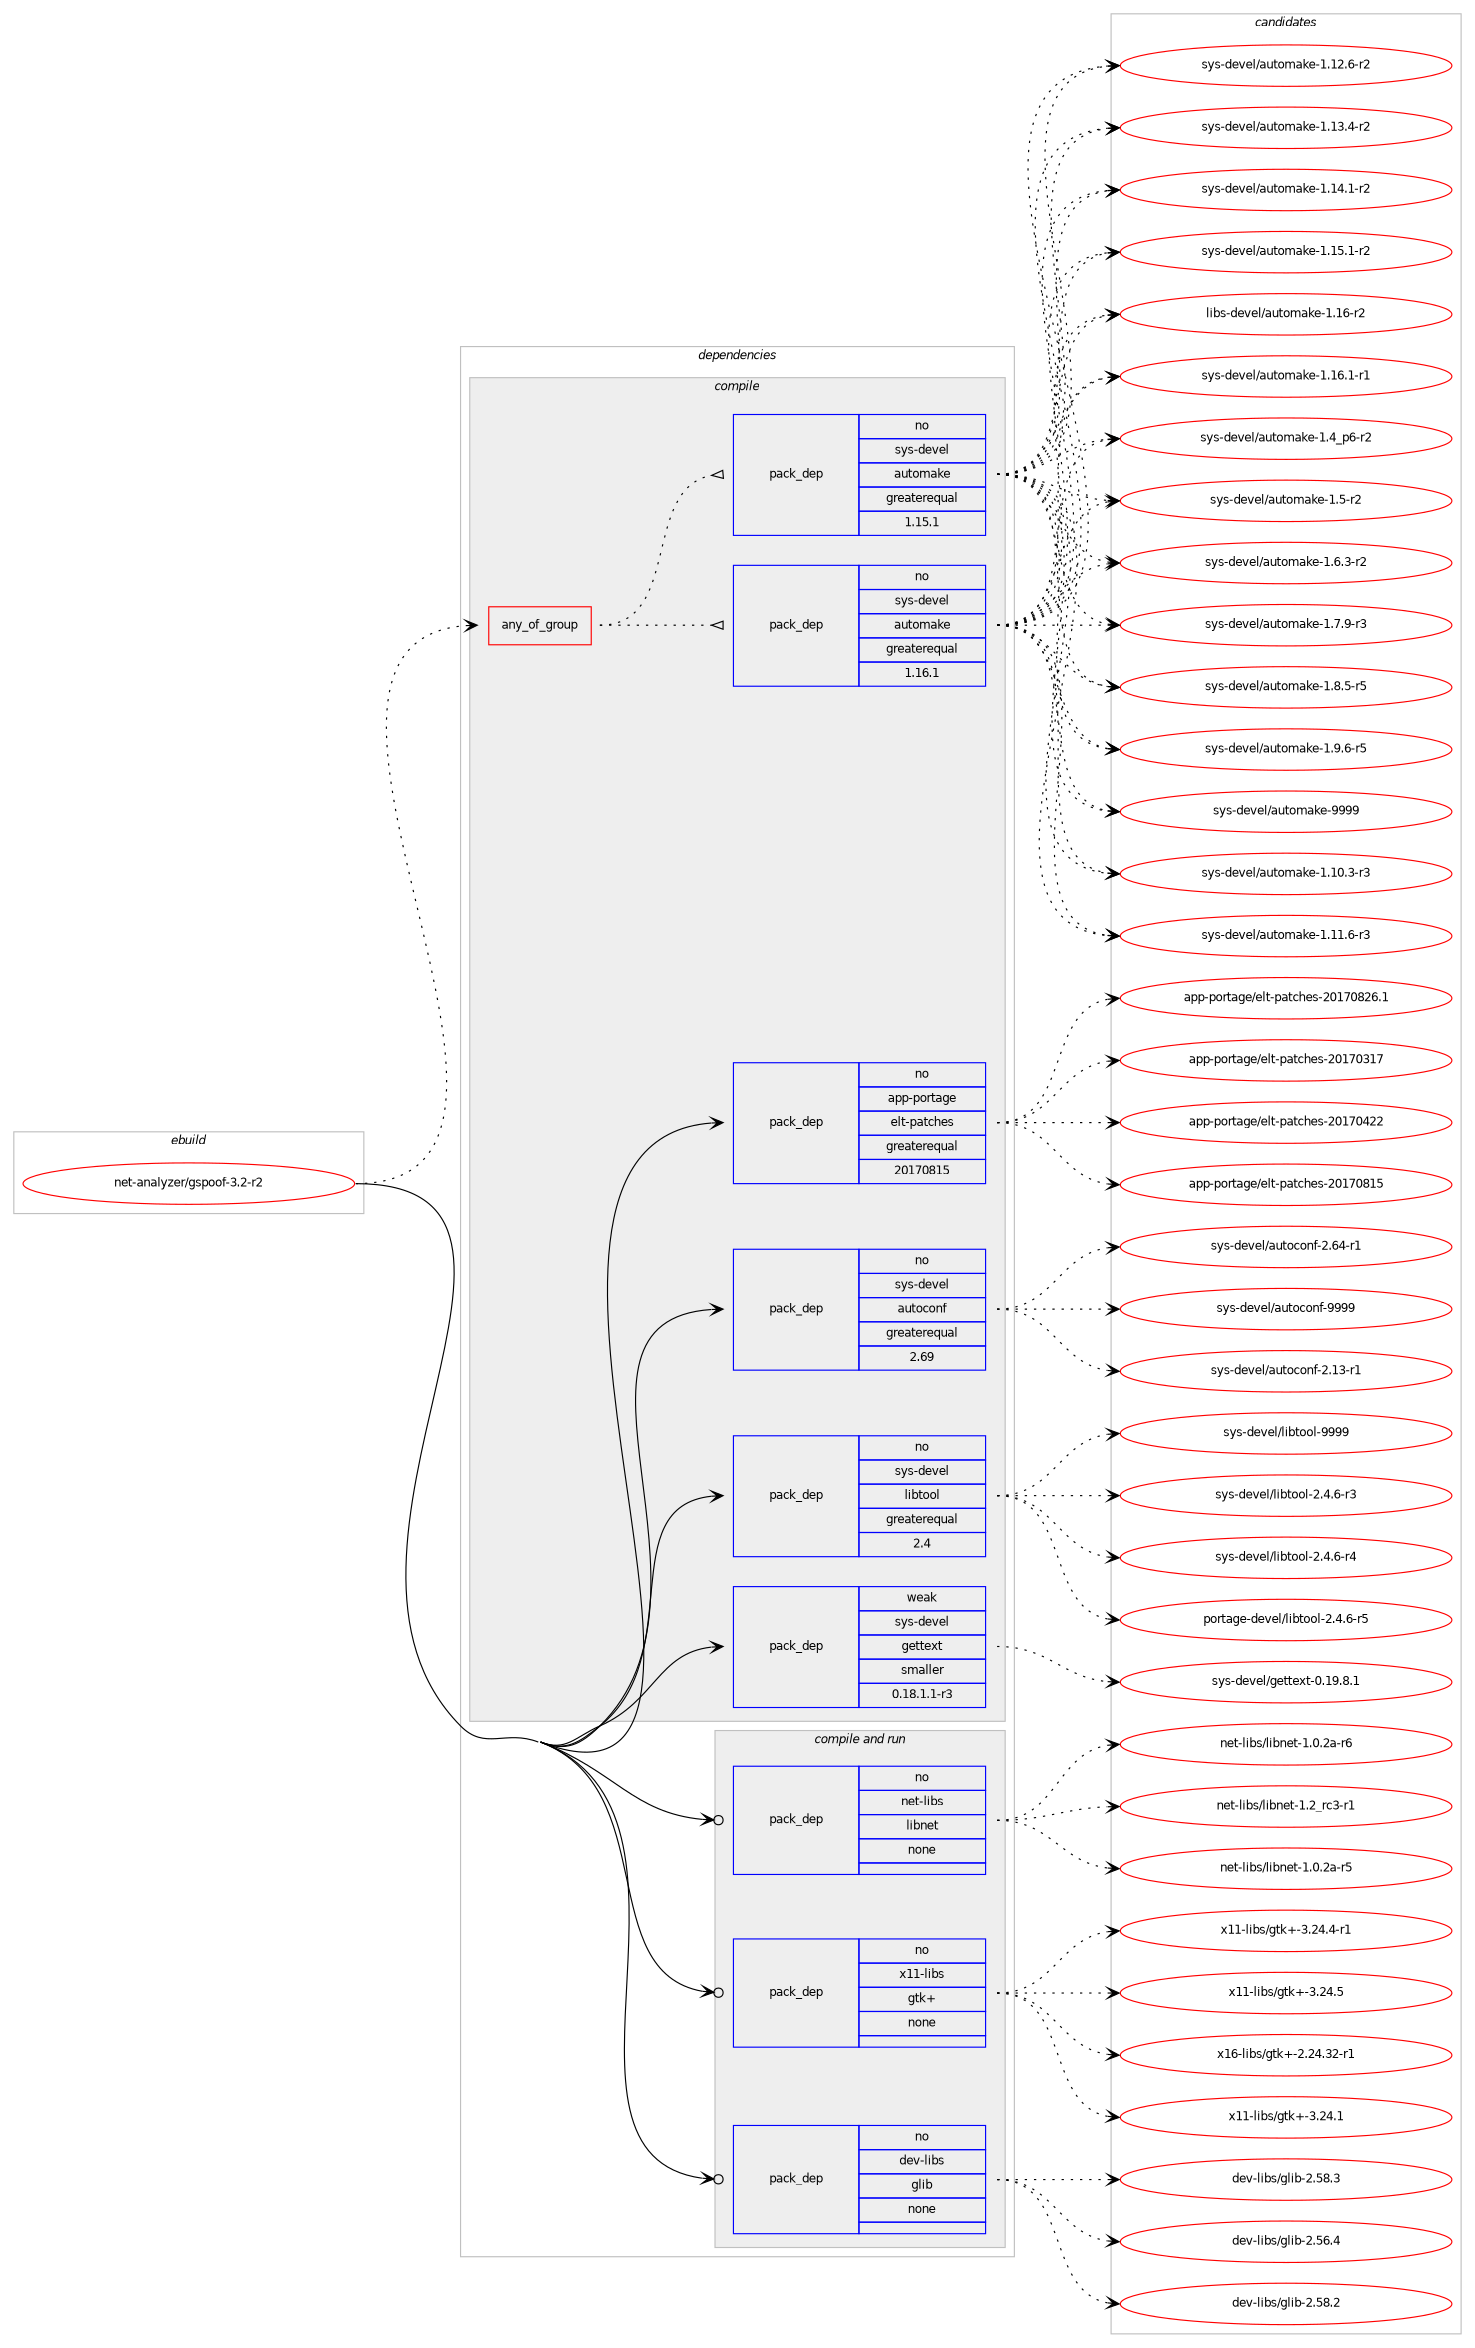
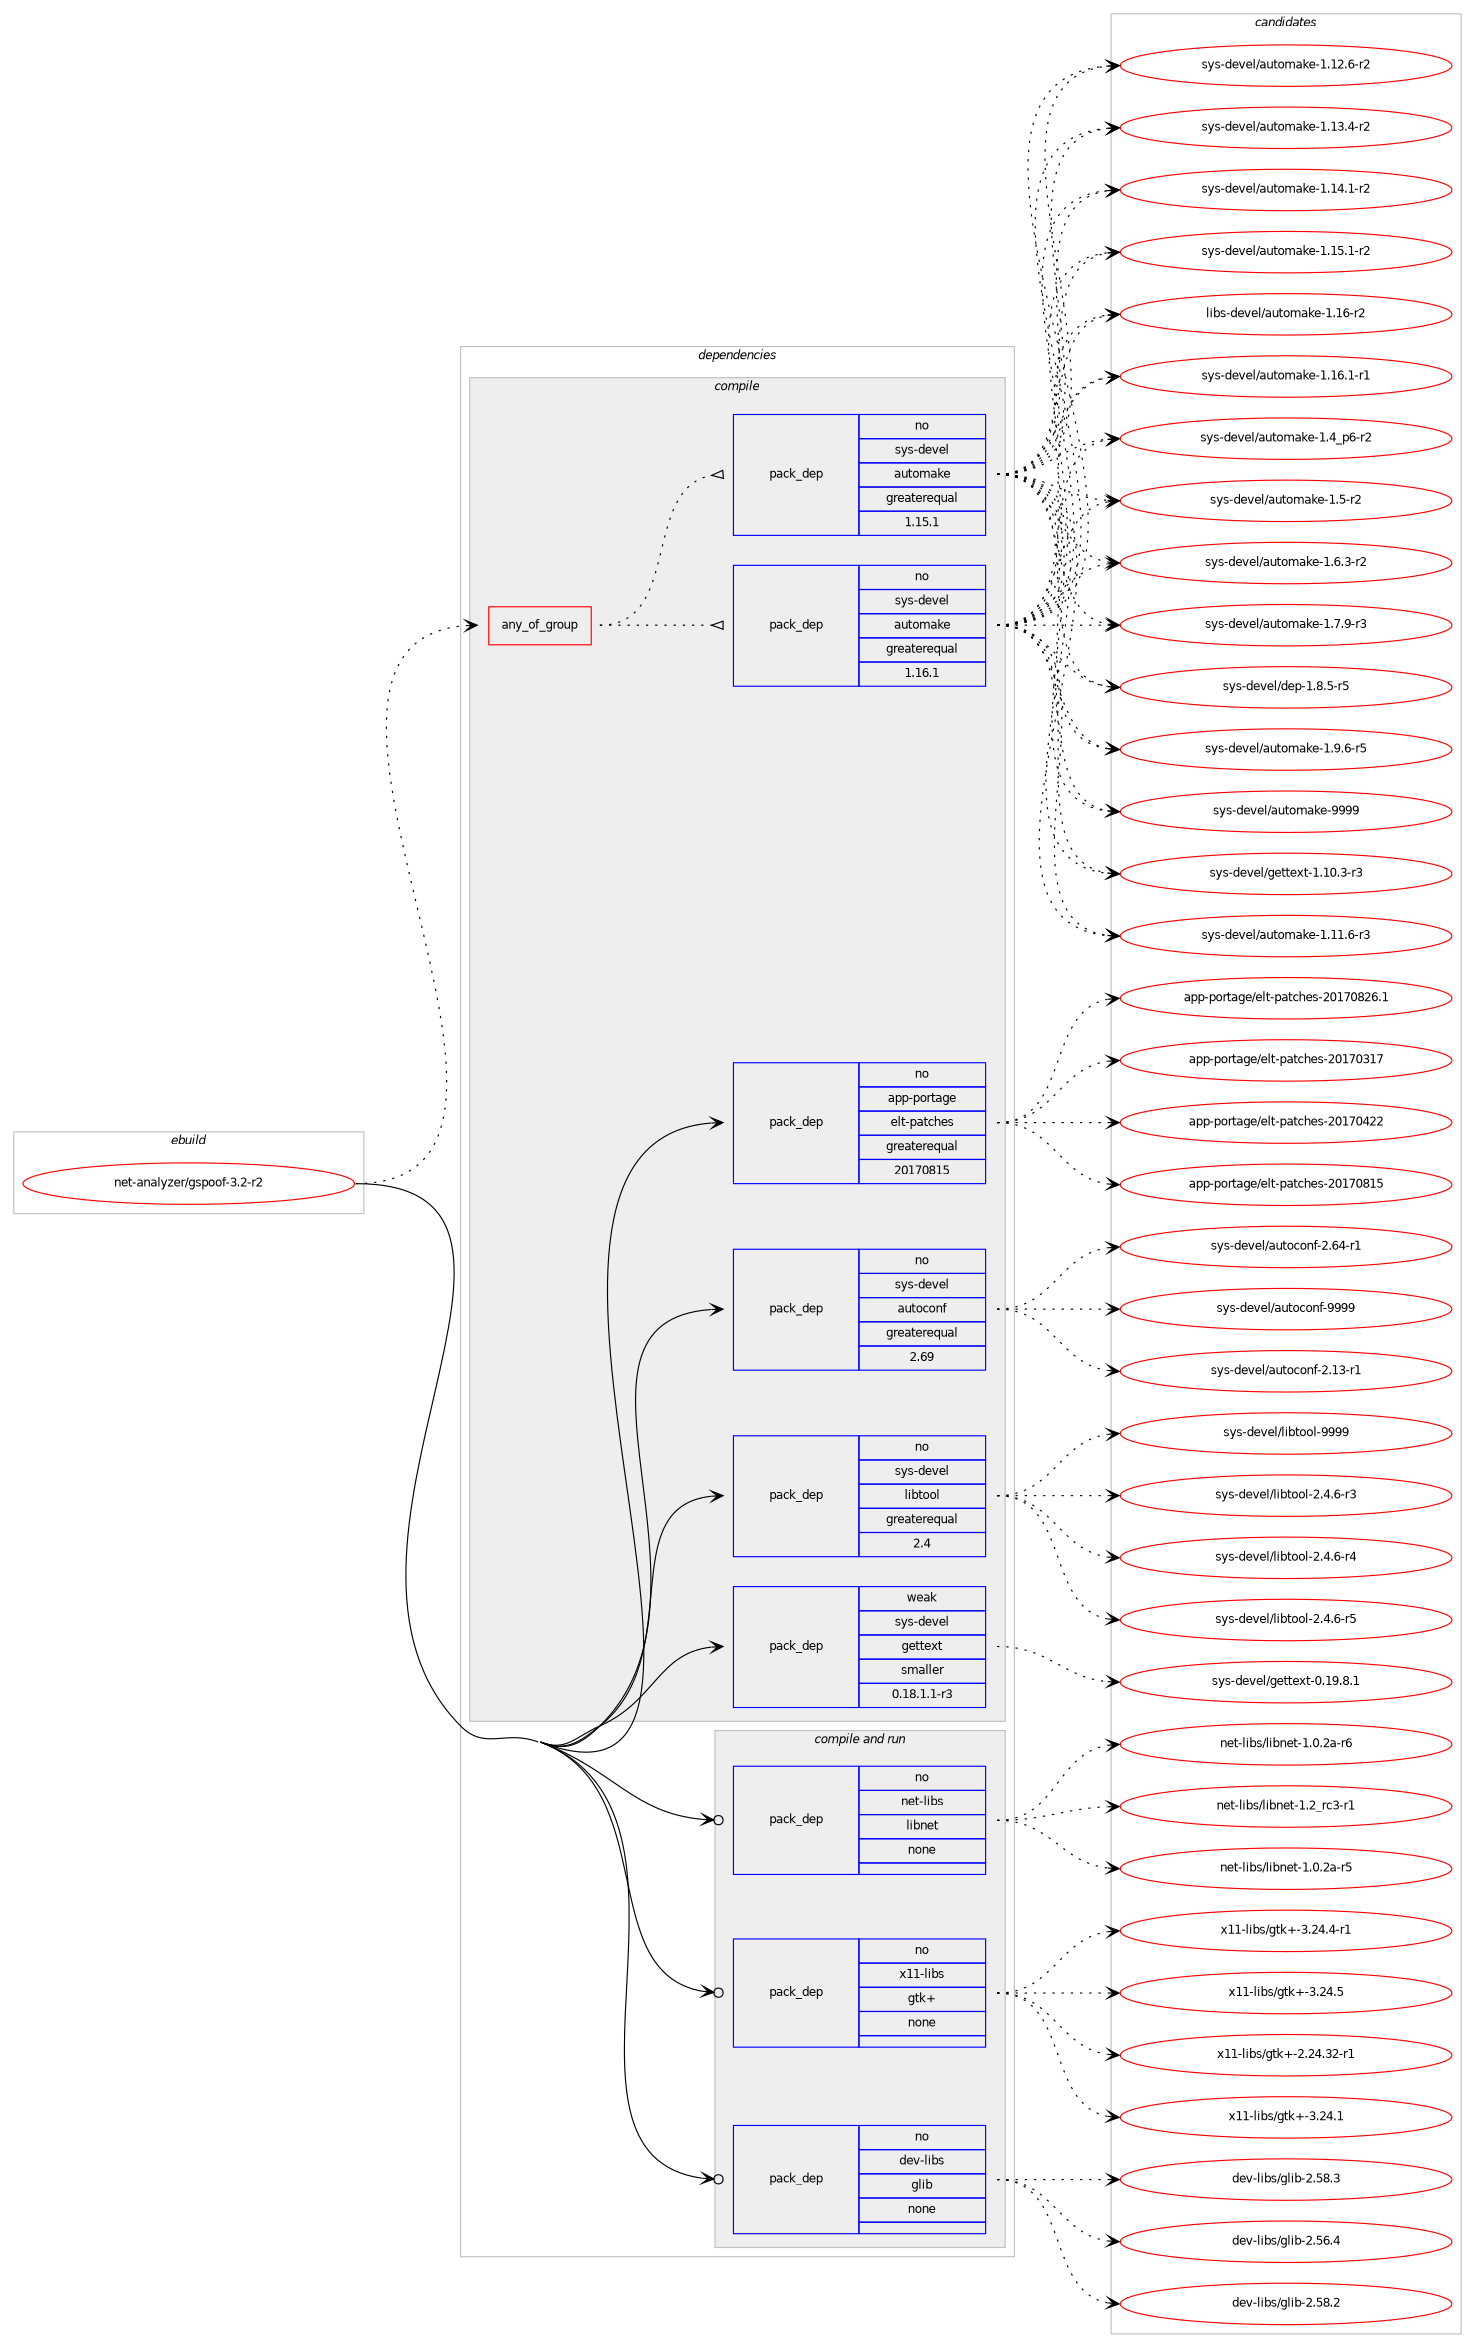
node "sys-devel/automake-1.8.5-r5": label "sys-devel/automake-1.8.5-r5" -> "sys-devel/dep-1.8.5-r5"
node "sys-devel/automake-1.10.3-r3": label "sys-devel/automake-1.10.3-r3" -> "sys-devel/gettext-1.10.3-r3"
node "portage-devel/libtool-2.4.6-r5": label "portage-devel/libtool-2.4.6-r5" -> "sys-devel/libtool-2.4.6-r5"
node "x16-libs/gtk+-2.24.32-r1": label "x16-libs/gtk+-2.24.32-r1" -> "x11-libs/gtk+-2.24.32-r1"
